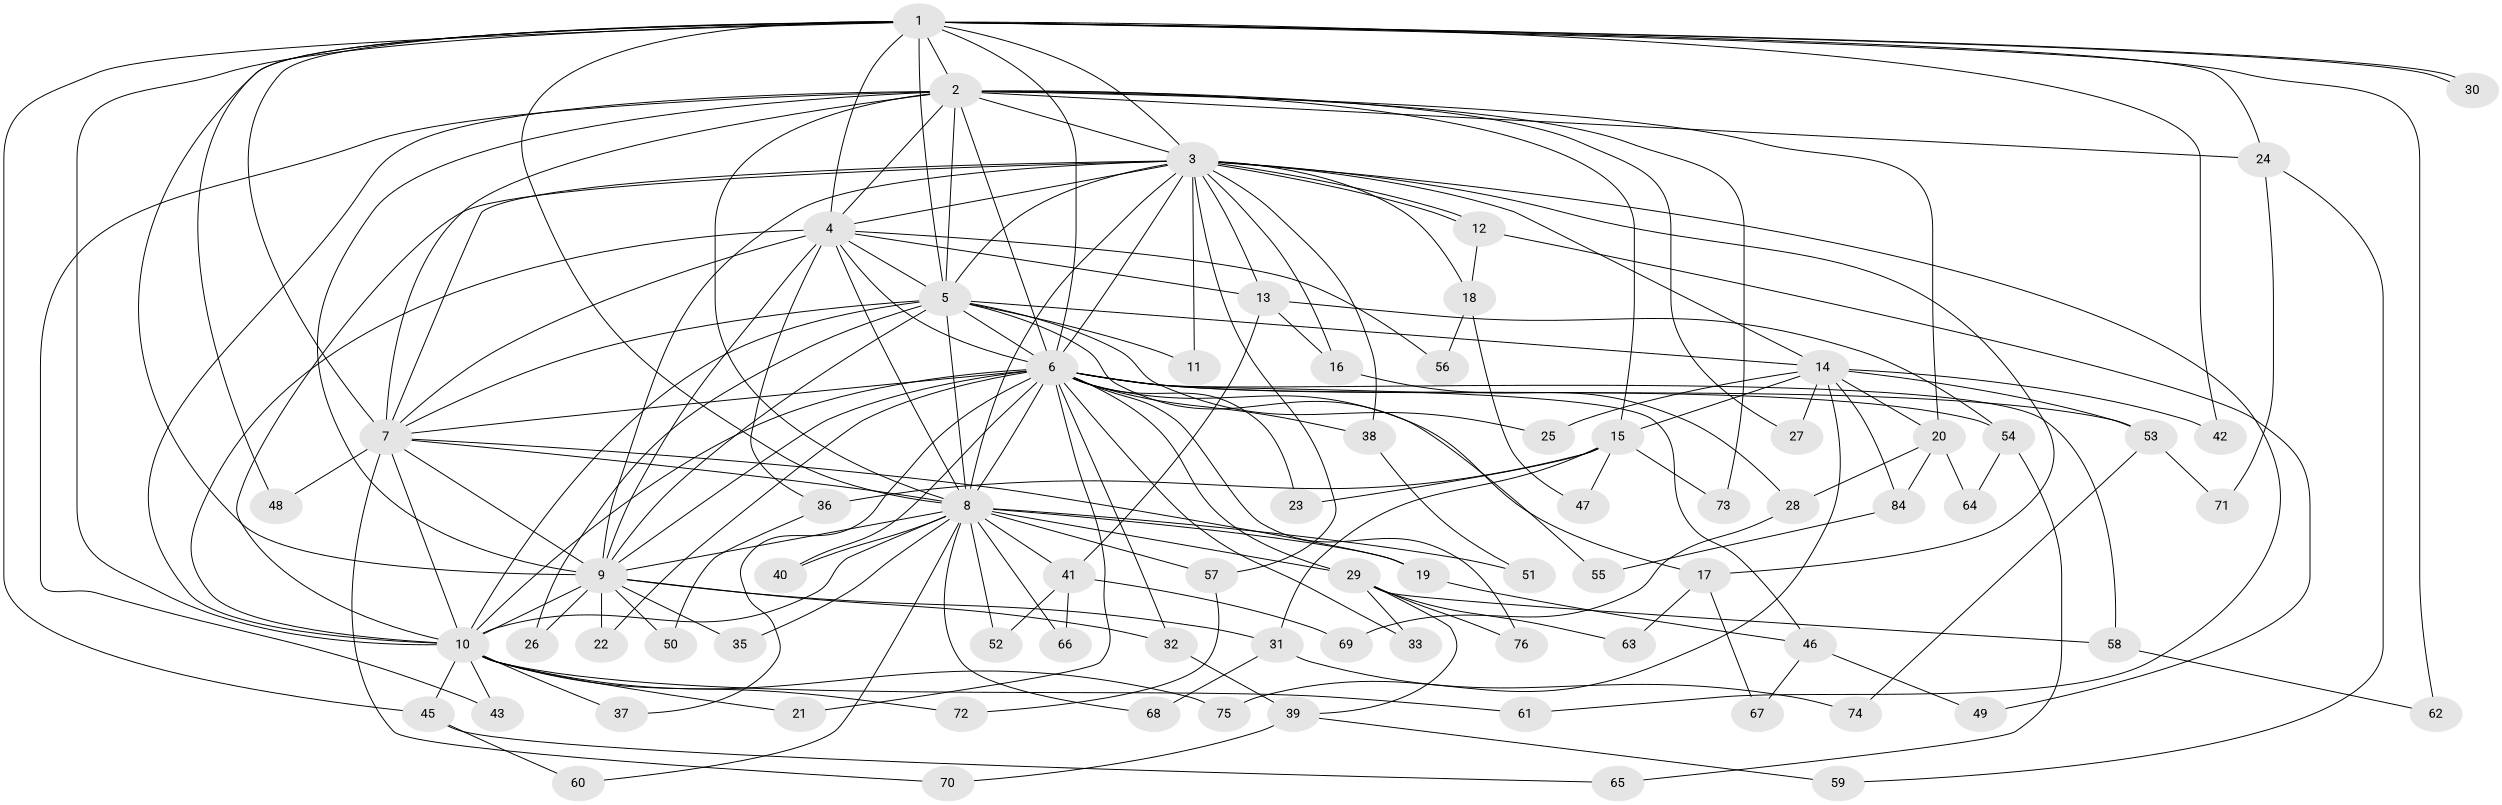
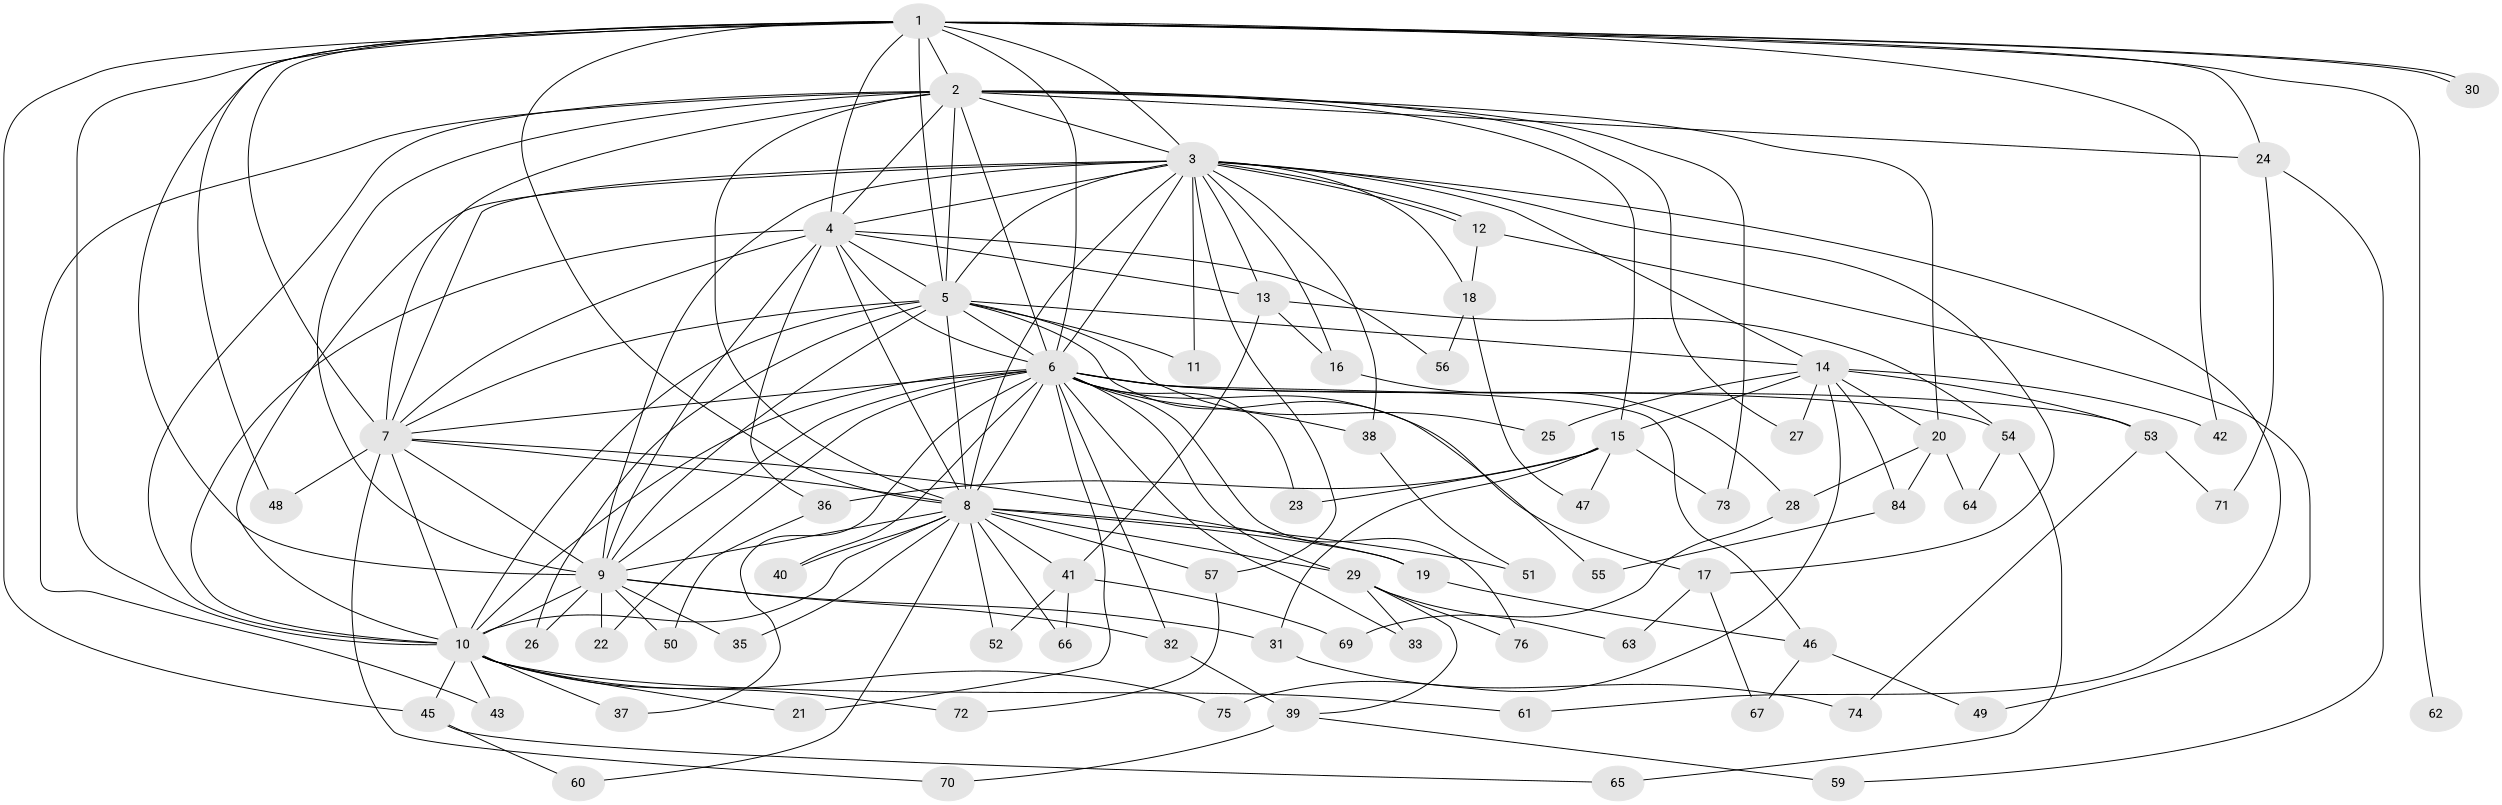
node "58": removed
node "68": removed
